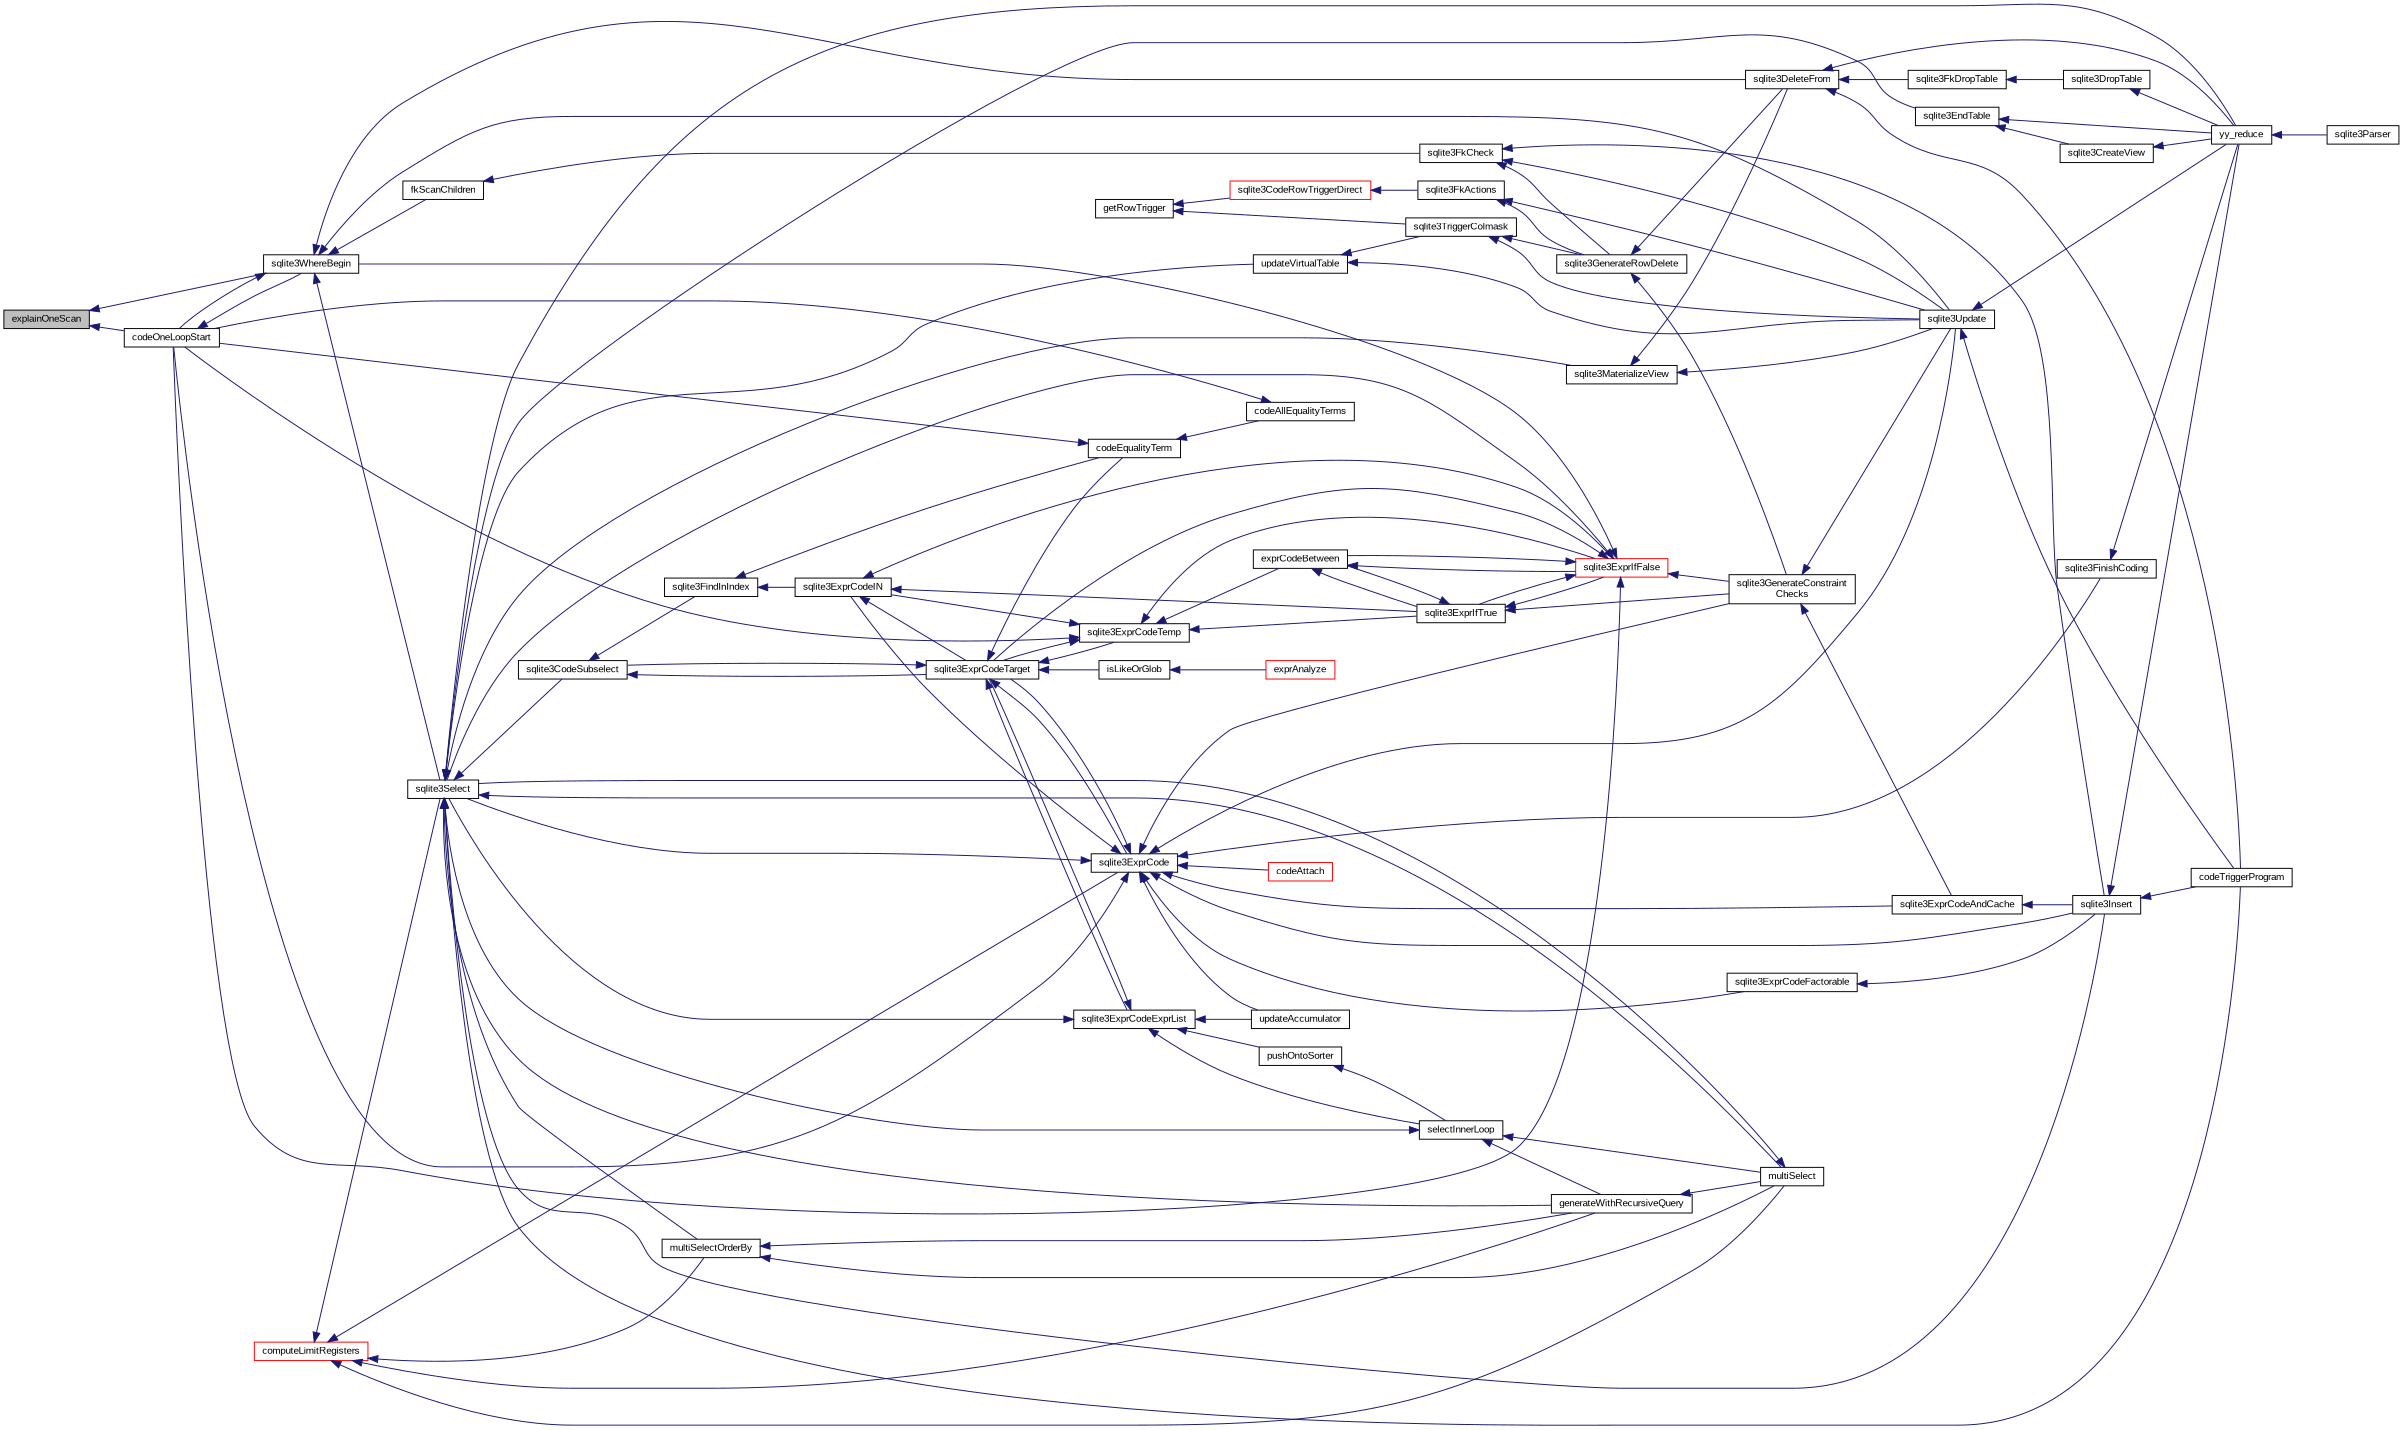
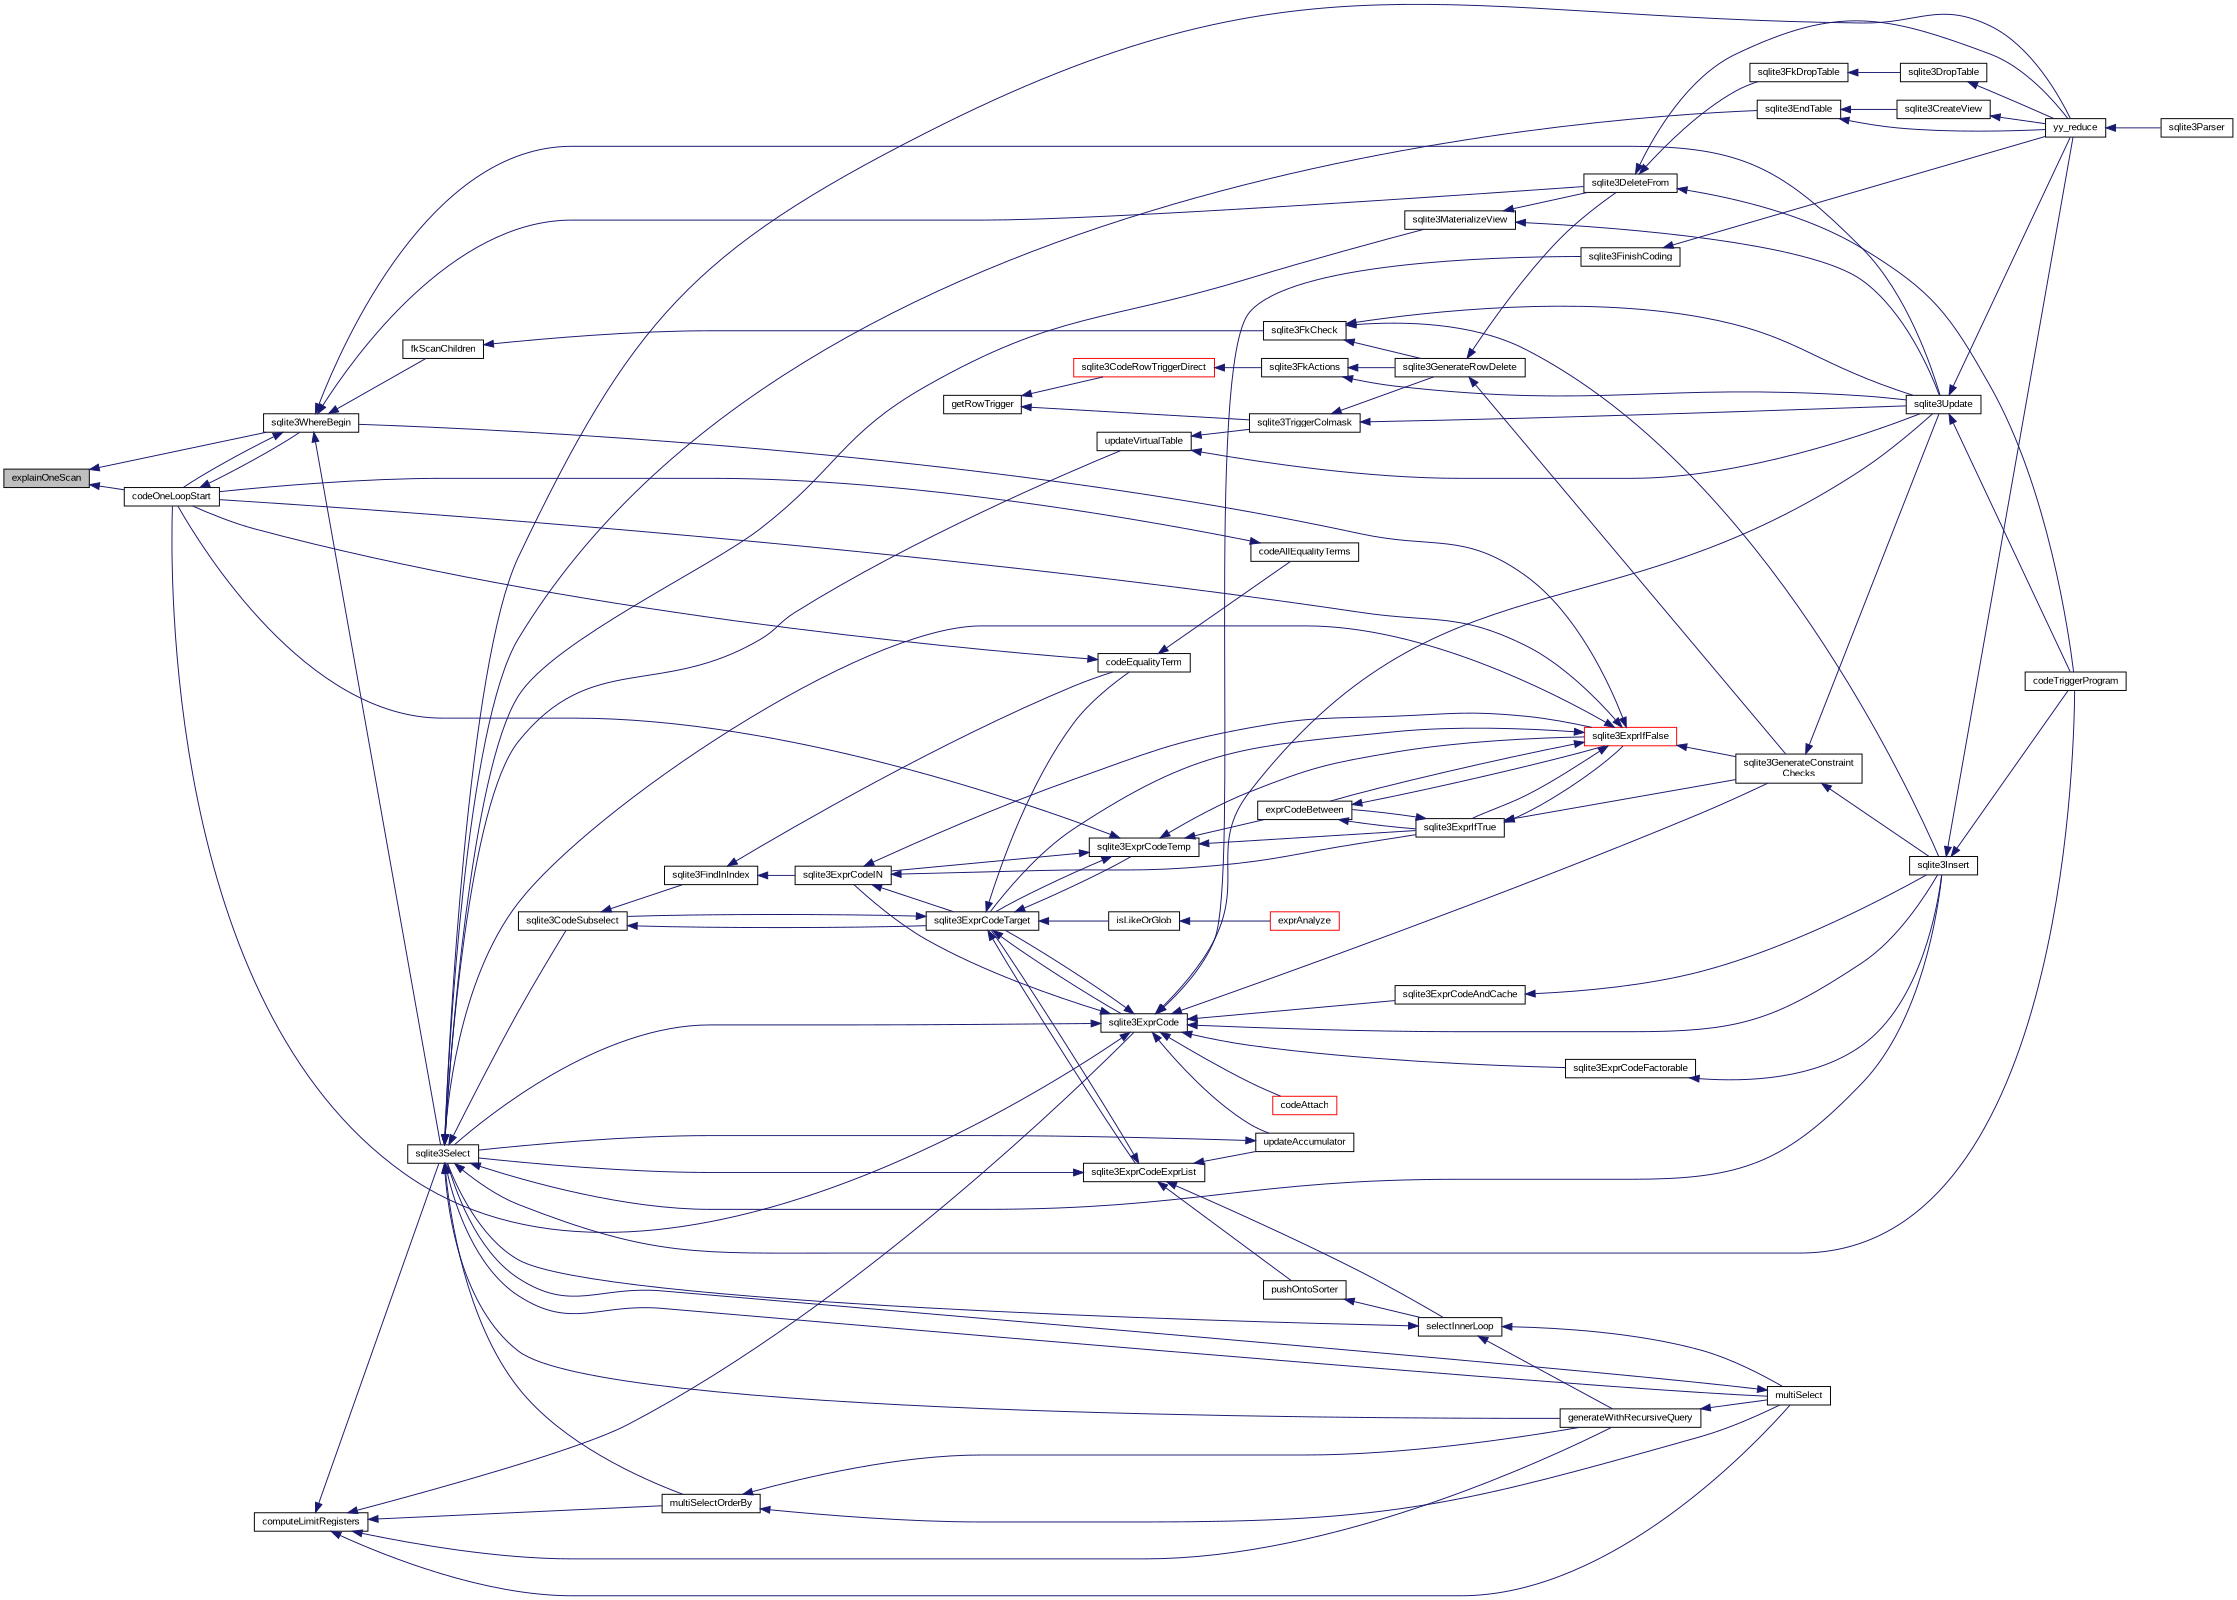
edge "sqlite3ExprCodeAndCache" -> "sqlite3GenerateConstraint Checks": now "sqlite3Insert" -> "sqlite3GenerateConstraint Checks"
edge "sqlite3Select" -> "updateAccumulator": added
node "computeLimitRegisters": color red -> black
